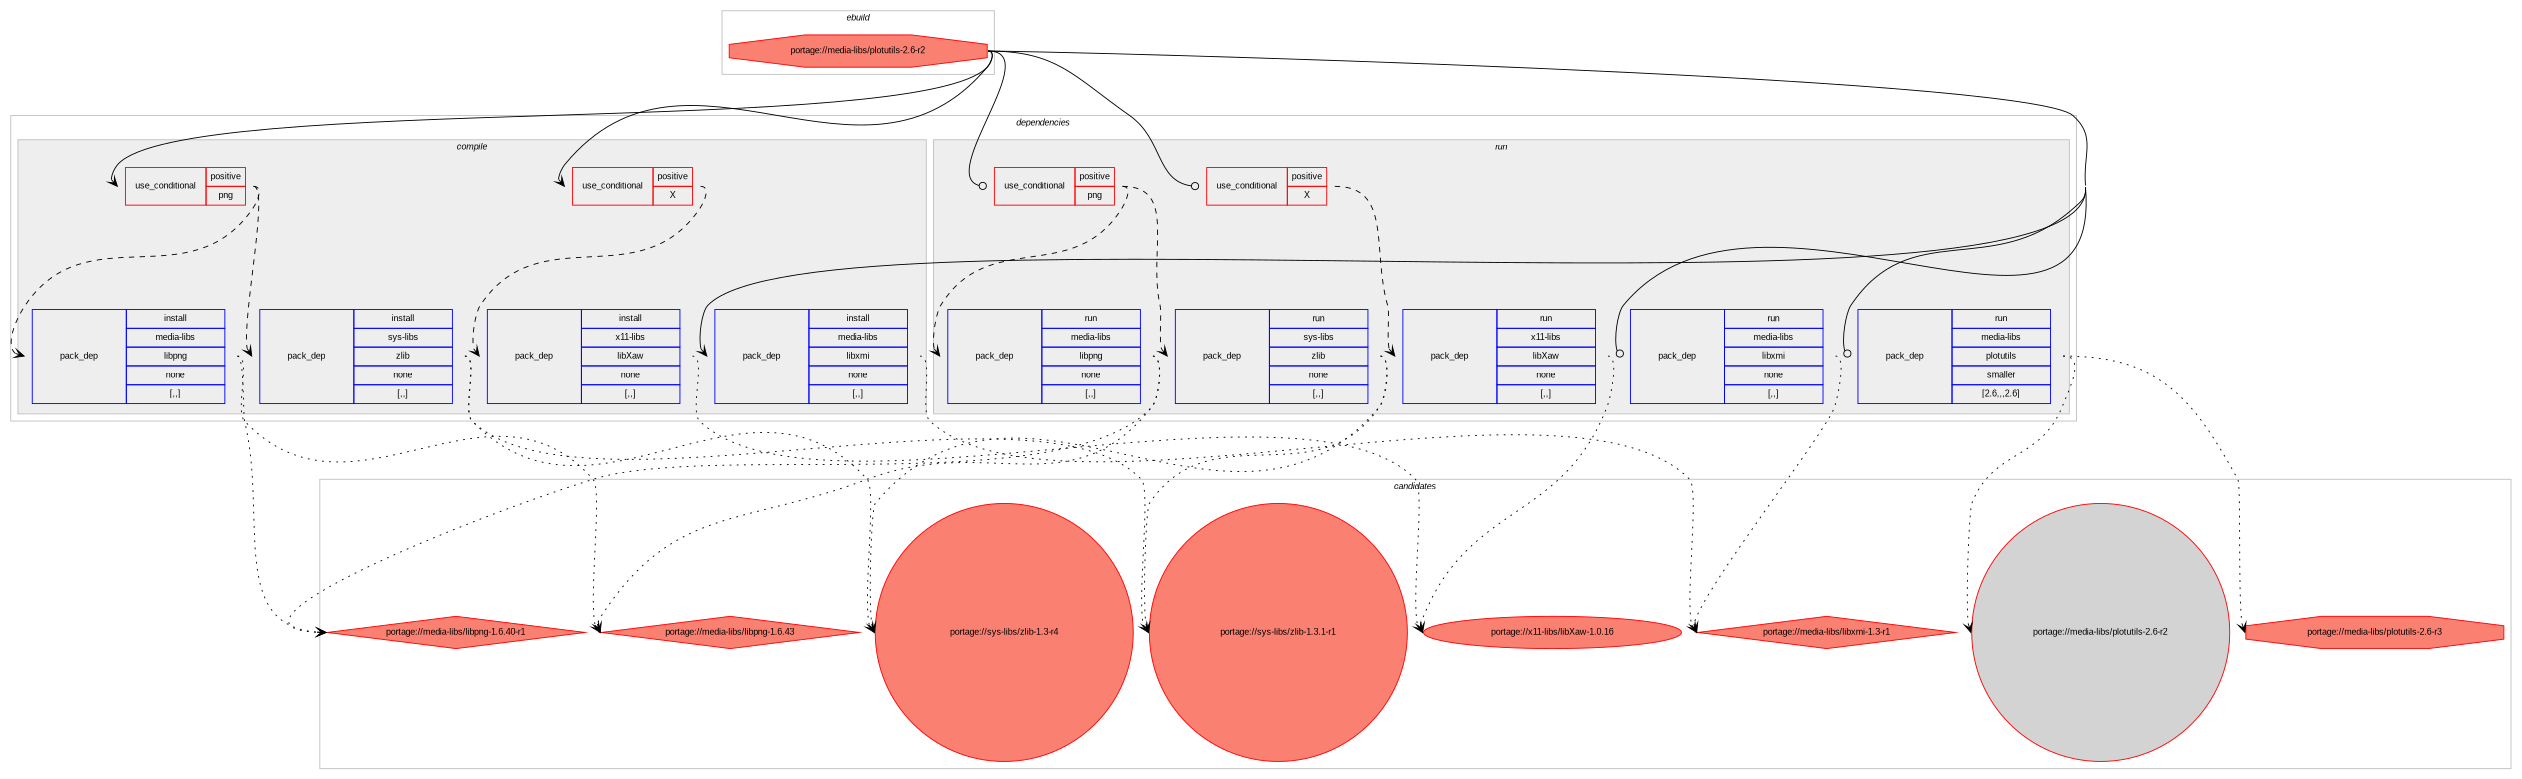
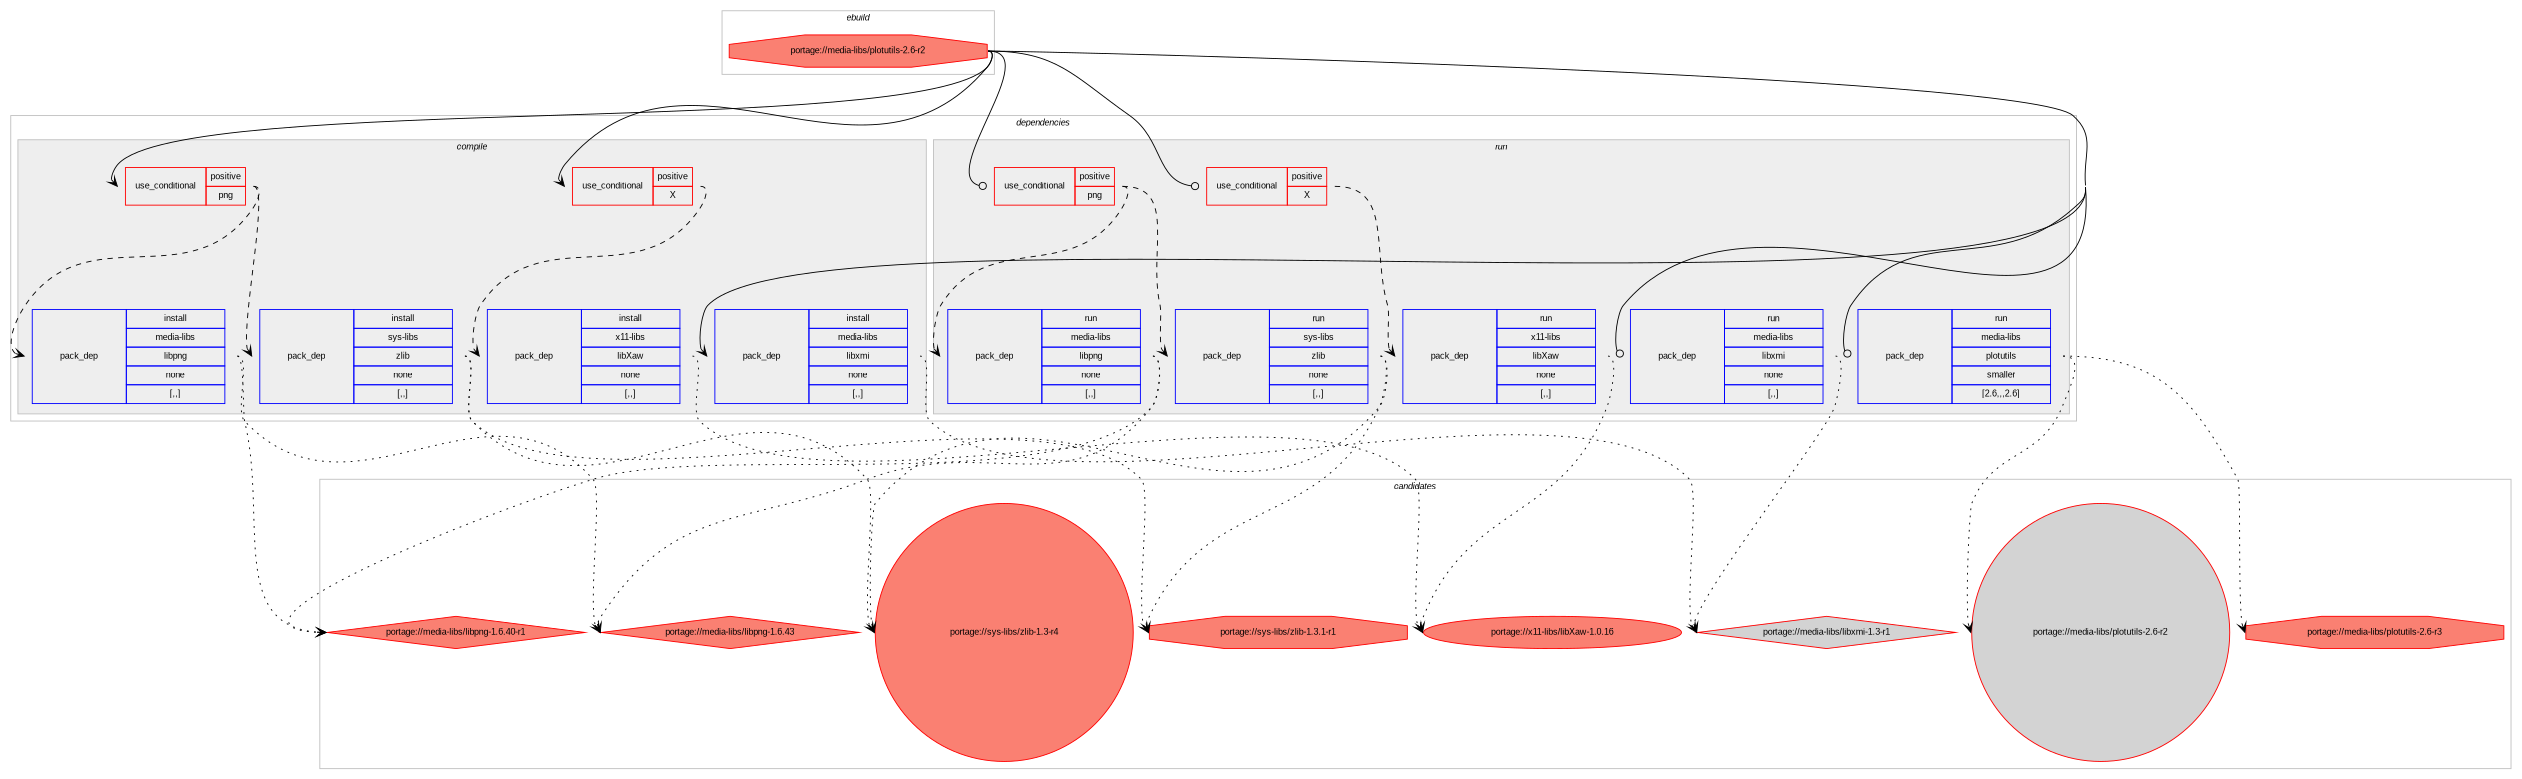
node "portage://sys-libs/zlib-1.3.1-r1": shape circle -> octagon
node "portage://media-libs/libxmi-1.3-r1": fillcolor salmon -> lightgrey
